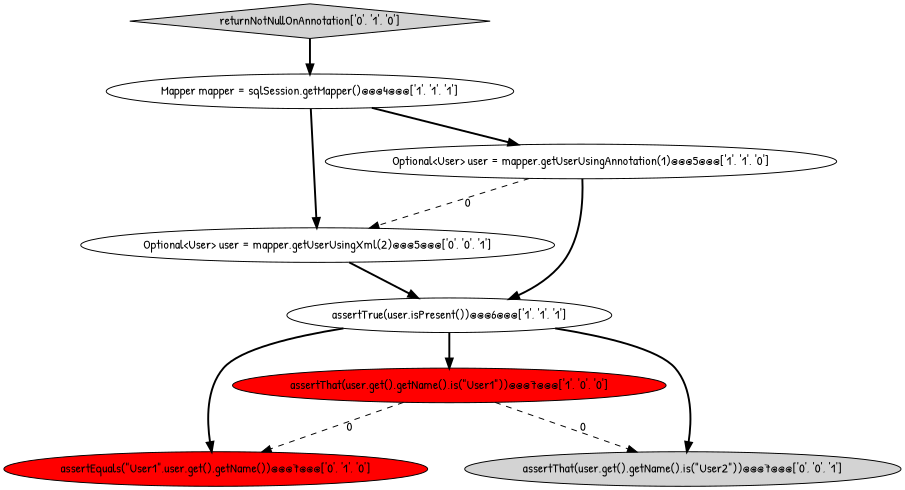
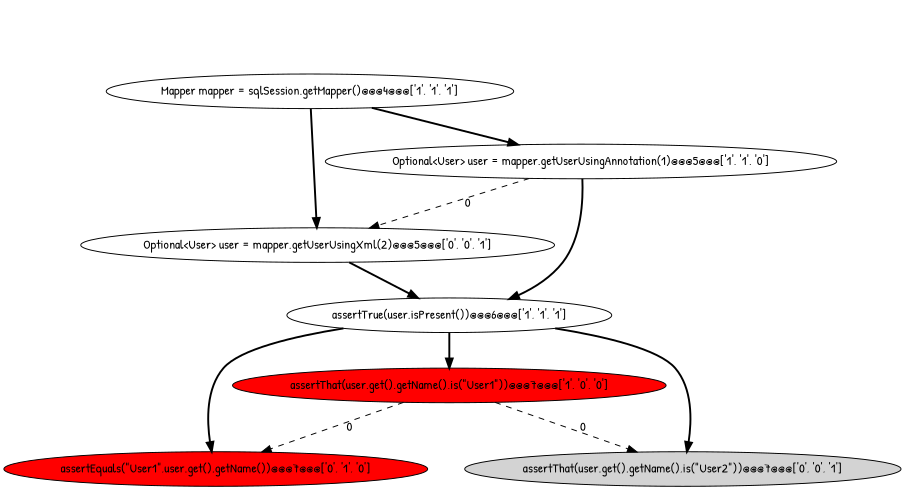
node "returnNotNullOnAnnotation['0', '1', '0']": removed
